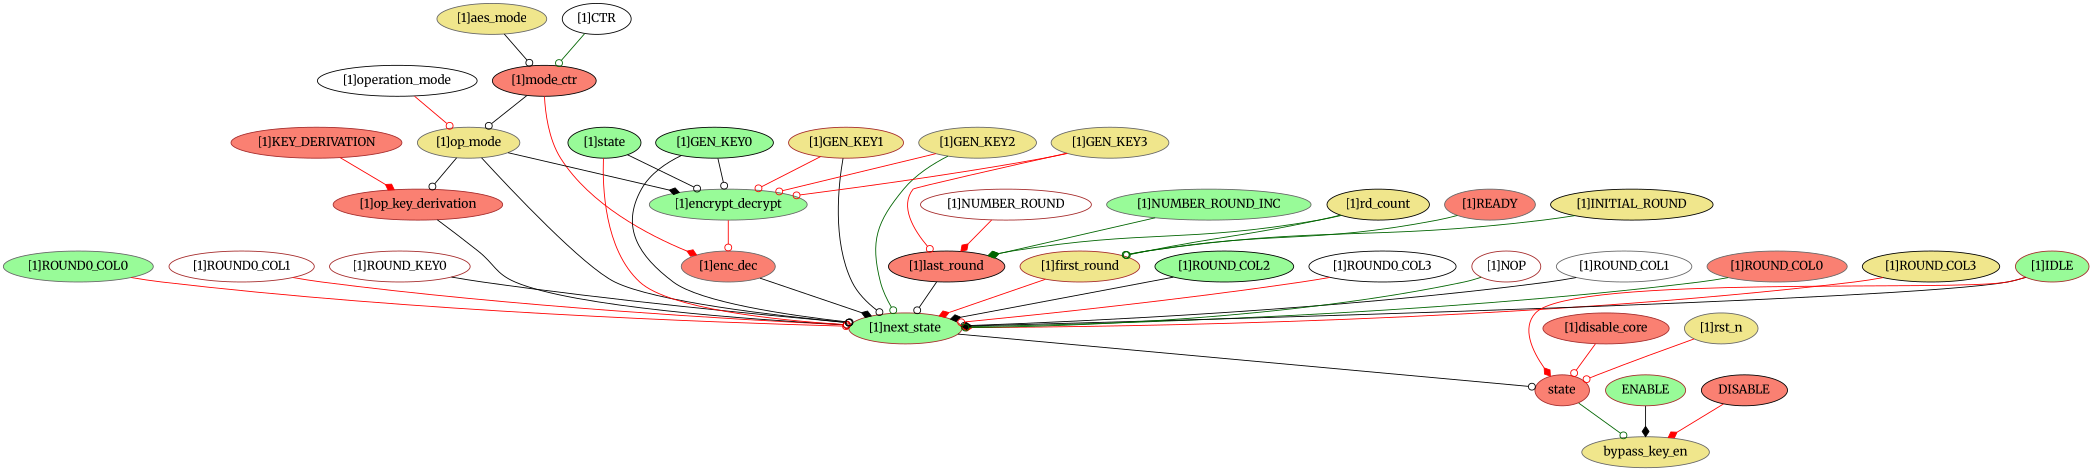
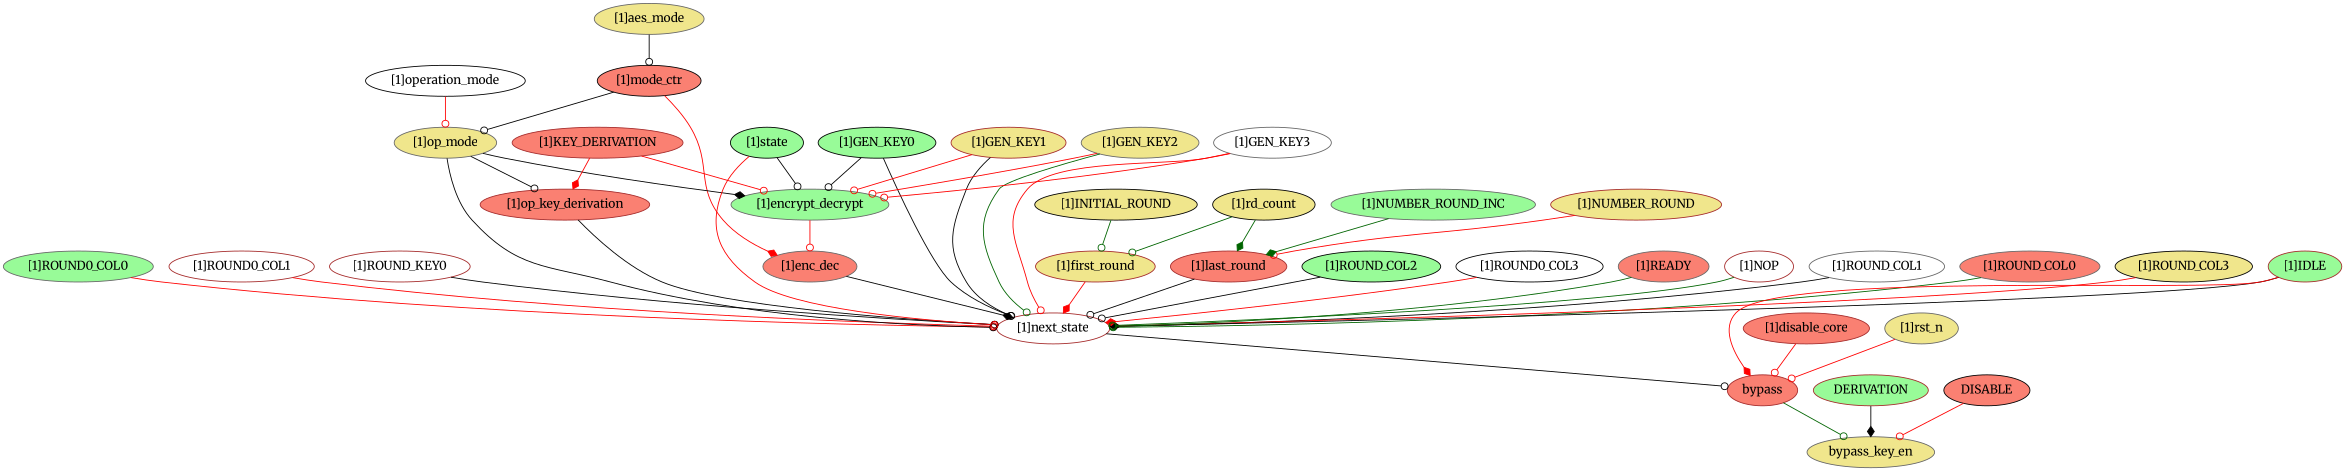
node "[1]CTR": removed
node "[1]GEN_KEY3": fillcolor khaki -> white
edge "[1]KEY_DERIVATION" -> "[1]encrypt_decrypt": added
edge "[1]GEN_KEY3" -> "[1]last_round": now "[1]GEN_KEY3" -> "[1]next_state"
node "[1]NUMBER_ROUND": fillcolor white -> khaki
edge "[1]NUMBER_ROUND" -> "[1]last_round": arrowhead diamond -> odot
edge "[1]READY" -> "[1]first_round": now "[1]READY" -> "[1]next_state"
node "[1]last_round": color black -> brown
edge "[1]ROUND_COL2" -> "[1]next_state": arrowhead diamond -> odot
edge "[1]ROUND0_COL3" -> "[1]next_state": arrowhead odot -> diamond
node "[1]next_state": fillcolor palegreen -> white
node "state": label "state" -> "bypass"
node "ENABLE": label "ENABLE" -> "DERIVATION"
edge "DISABLE" -> "bypass_key_en": arrowhead diamond -> odot
